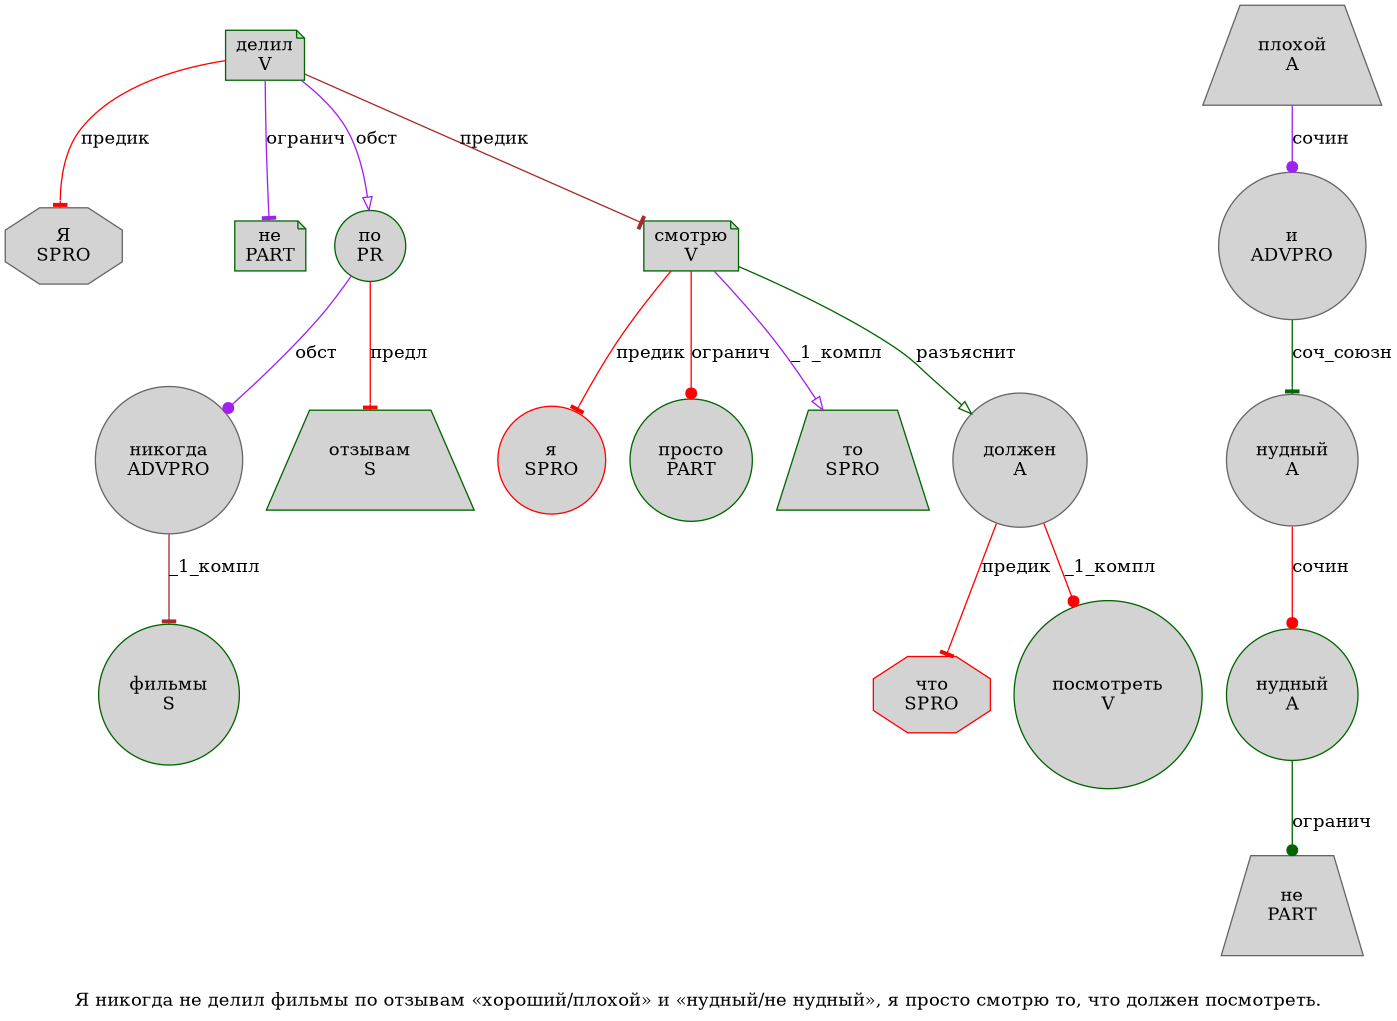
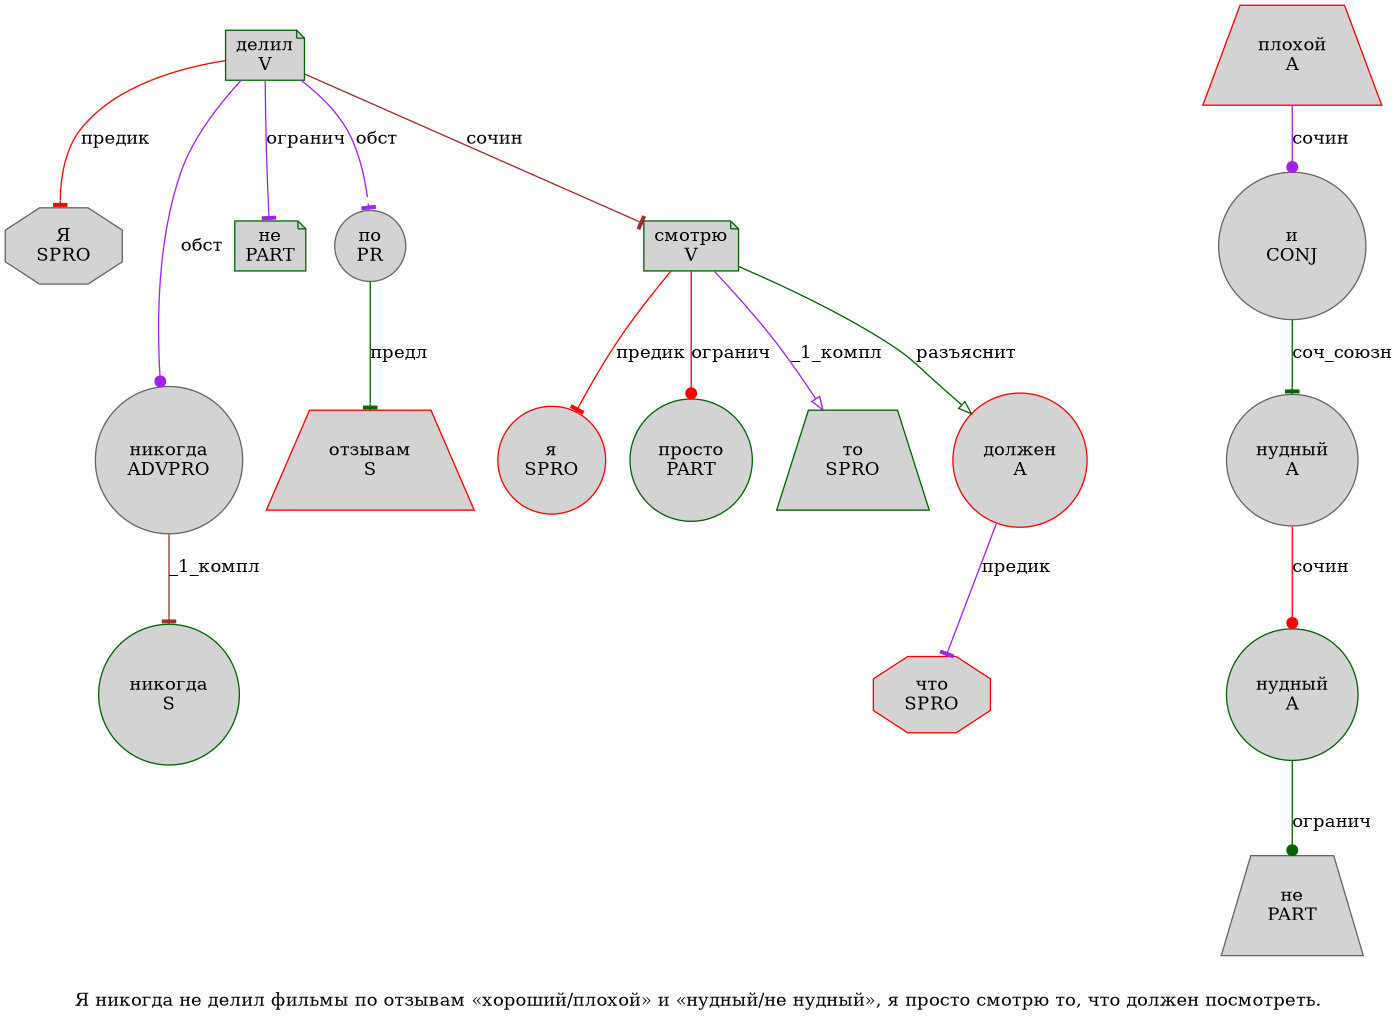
node "плохой A": color gray40 -> red
edge "делил V" -> "по PR": arrowhead onormal -> tee
edge "делил V" -> "смотрю V": label "предик" -> "сочин"
node "по PR": color darkgreen -> gray40
node "и ADVPRO": label "и ADVPRO" -> "и CONJ"
edge "по PR" -> "отзывам S": color red -> darkgreen
edge "по PR" -> "никогда ADVPRO": now "делил V" -> "никогда ADVPRO"
node "отзывам S": color darkgreen -> red
node "должен A": color gray40 -> red
edge "должен A" -> "что SPRO": color red -> purple
node "фильмы S": label "фильмы S" -> "никогда S"
node "посмотреть V": removed
